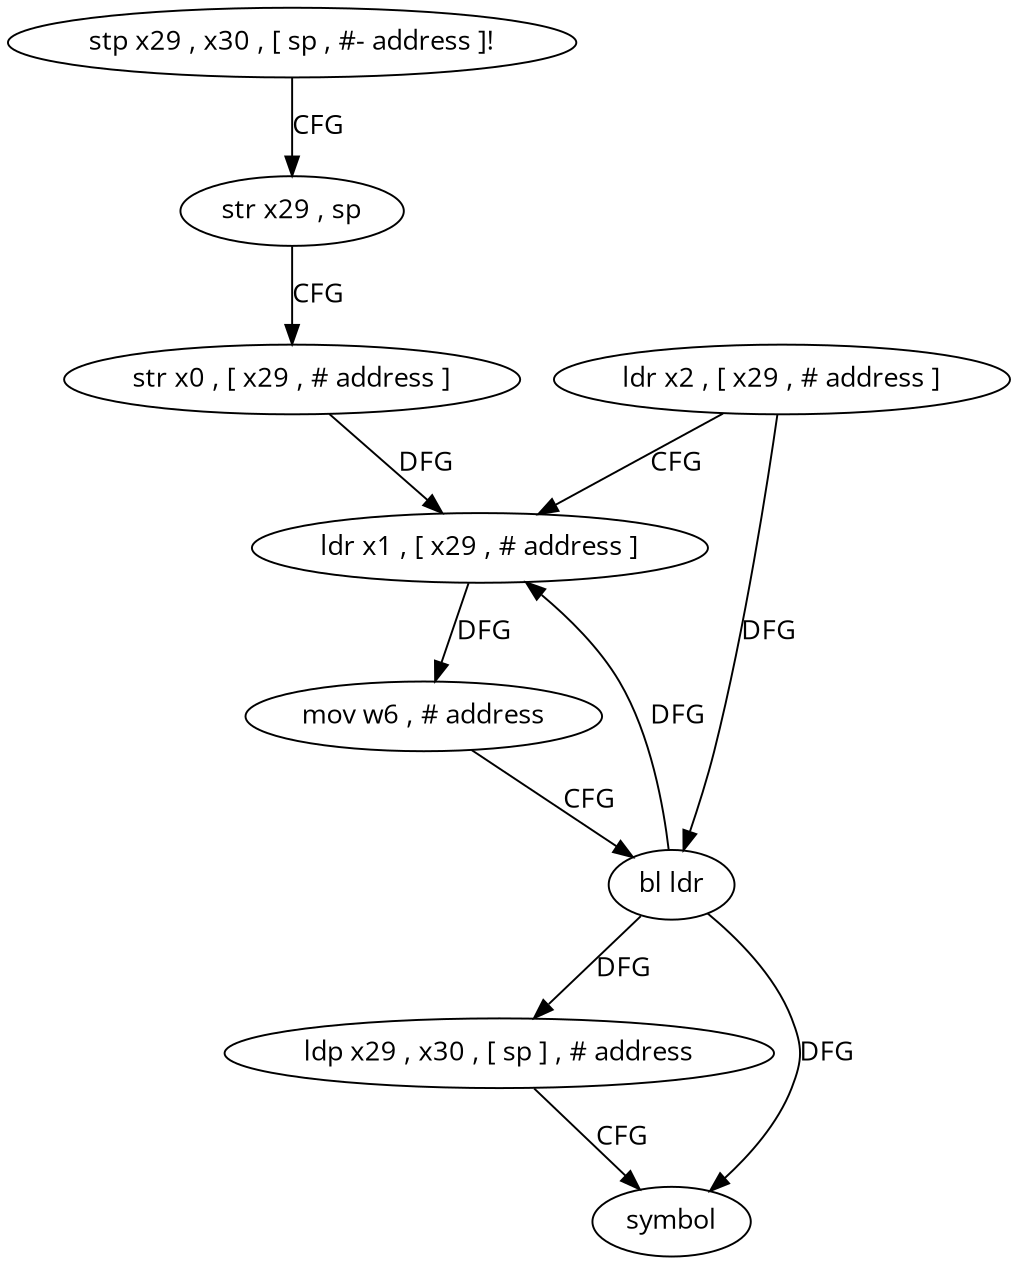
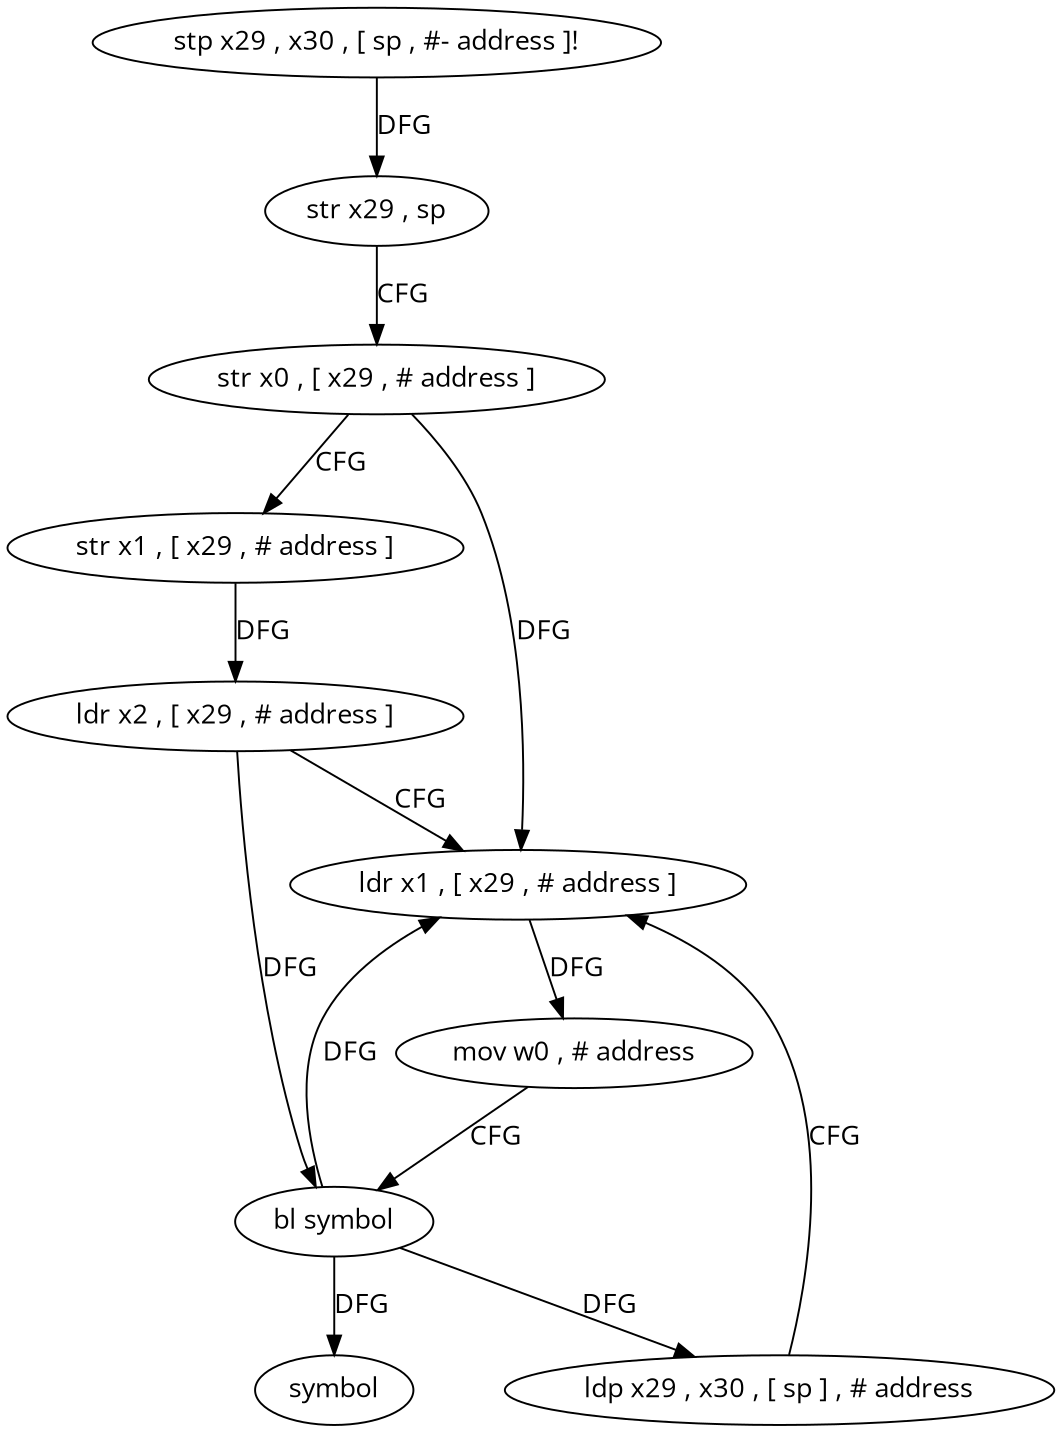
edge "stp x29 , x30 , [ sp , #- address ]!" -> "str x29 , sp": label "CFG" -> "DFG"
node "str x1 , [ x29 , # address ]": added
node "mov w6 , # address": label "mov w6 , # address" -> "mov w0 , # address"
node "bl ldr": label "bl ldr" -> "bl symbol"
edge "ldp x29 , x30 , [ sp ] , # address" -> "symbol": now "ldp x29 , x30 , [ sp ] , # address" -> "ldr x1 , [ x29 , # address ]"
